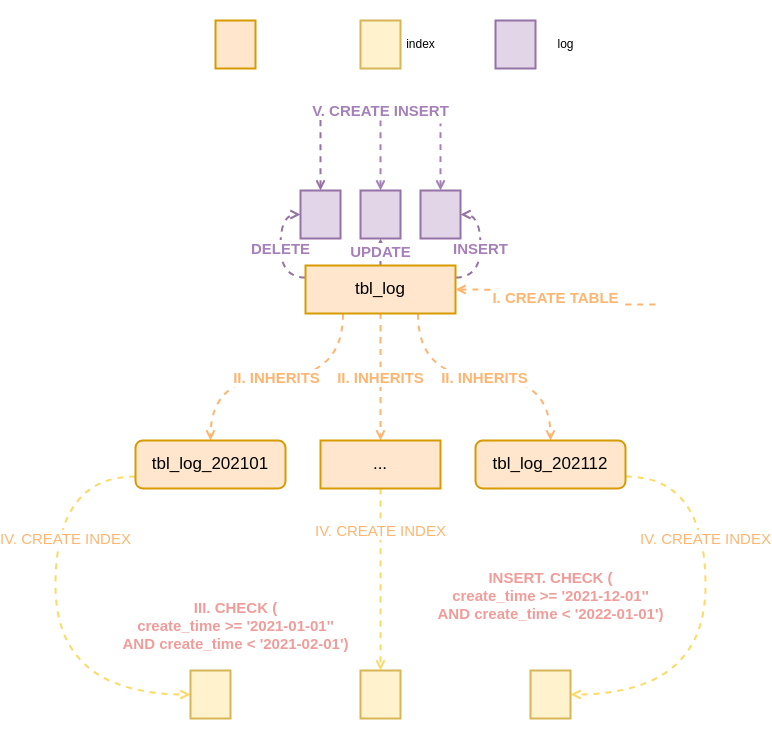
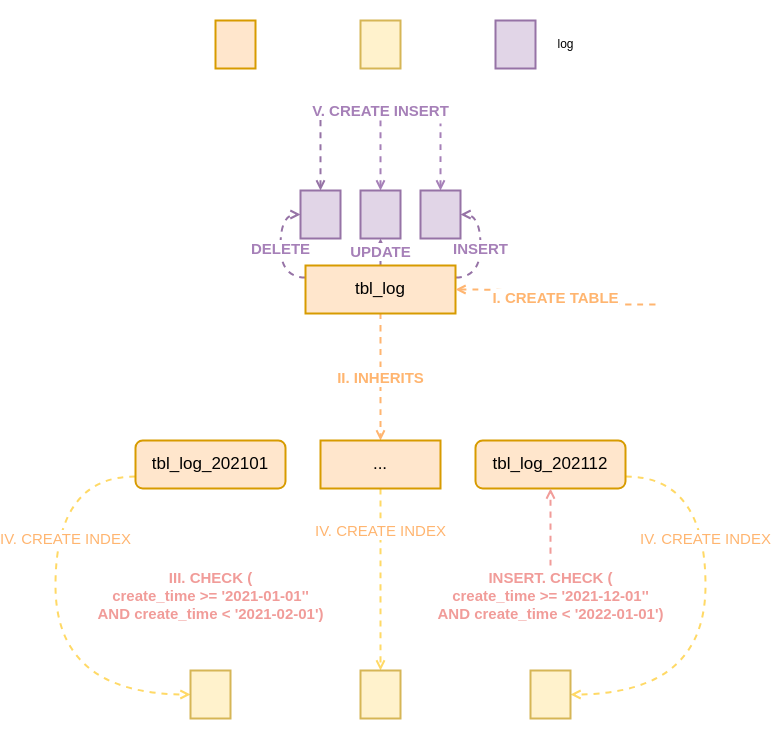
node "index": removed
edge "tbl_log" -> "tbl_log_202112": removed, label "II. INHERITS"
edge "tbl_log" -> "tbl_log_202101": removed, label "II. INHERITS"
edge "INSERT. CHECK (create_time >= '2021-12-01''AND create_time < '2022-01-01')" -> "tbl_log_202112": added
node "III. CHECK (create_time >= '2021-01-01''AND create_time < '2021-02-01')": moved (236, 626) -> (211, 596)
